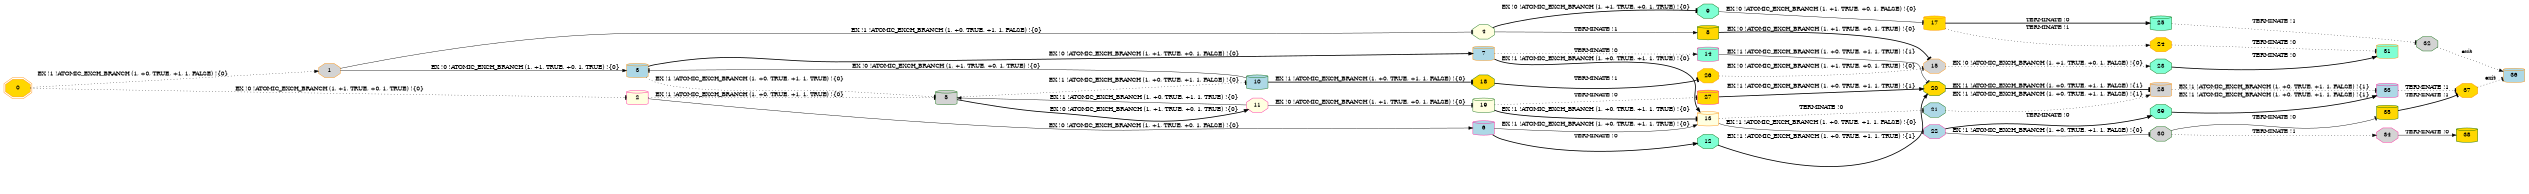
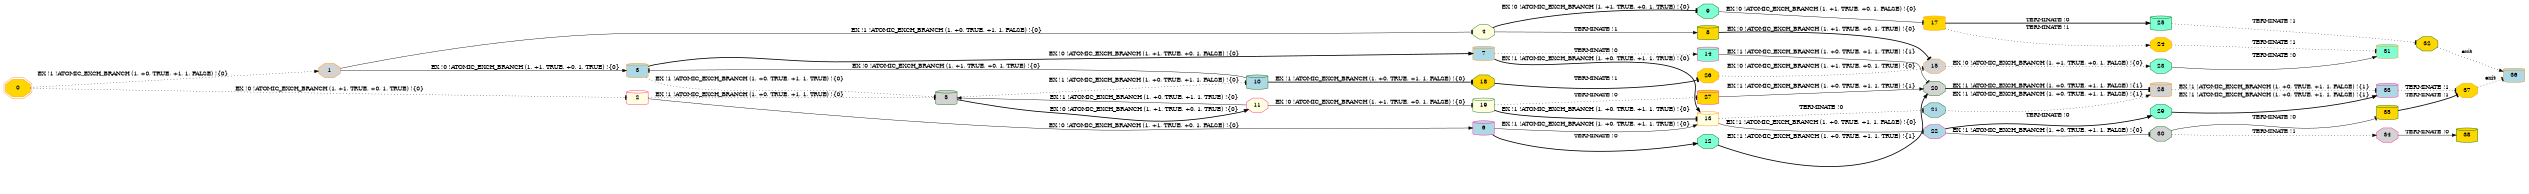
edge "24" -> "31": label "TERMINATE !0" -> "TERMINATE !1"
node "32": fillcolor lightgrey -> gold
edge "23" -> "31": style bold -> solid
node "20": fillcolor gold -> lightgrey
edge "27" -> "20": style bold -> solid
node "39": label "39" -> "29"
